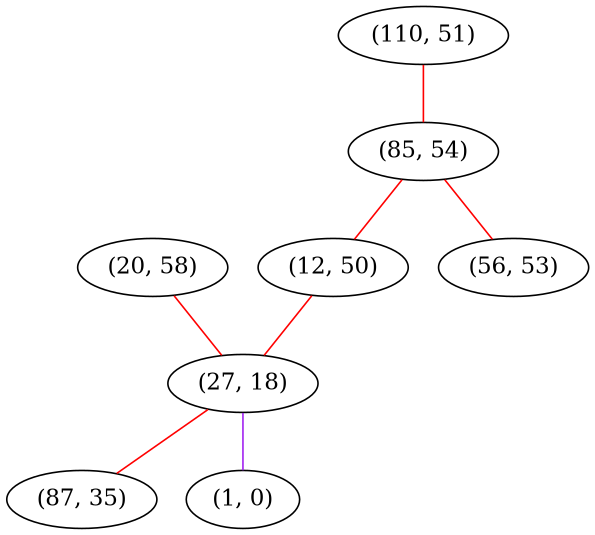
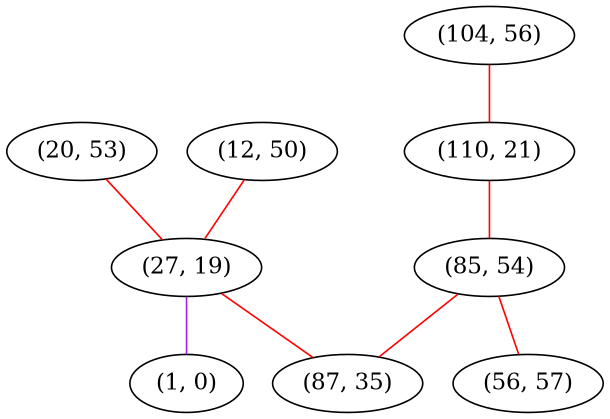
node "(110, 51)": label "(110, 51)" -> "(110, 21)"
node "(104, 56)": added
edge "(85, 54)" -- "(12, 50)": now "(85, 54)" -- "(87, 35)"
node "(20, 58)": label "(20, 58)" -> "(20, 53)"
node "(56, 53)": label "(56, 53)" -> "(56, 57)"
node "(27, 18)": label "(27, 18)" -> "(27, 19)"
